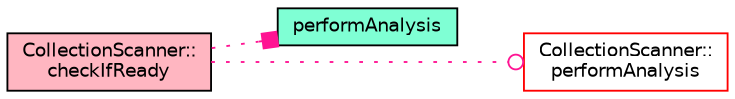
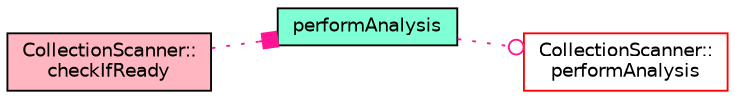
edge "CollectionScanner:: checkIfReady" -> "CollectionScanner:: performAnalysis": now "performAnalysis" -> "CollectionScanner:: performAnalysis"
